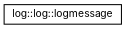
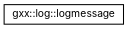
node "log::log::logmessage": label "log::log::logmessage" -> "gxx::log::logmessage"
